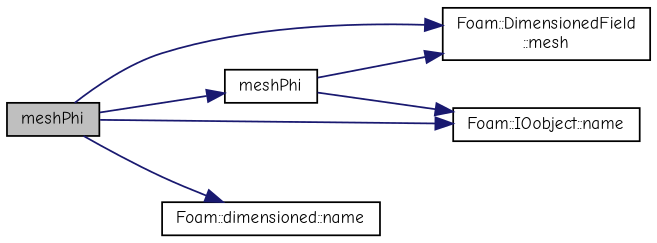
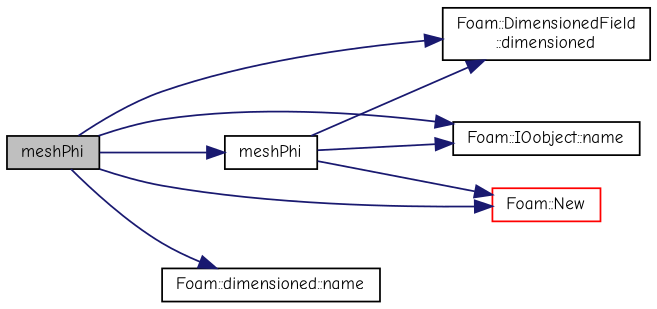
node "Foam::DimensionedField ::mesh": label "Foam::DimensionedField ::mesh" -> "Foam::DimensionedField ::dimensioned"
node "Foam::New": added
